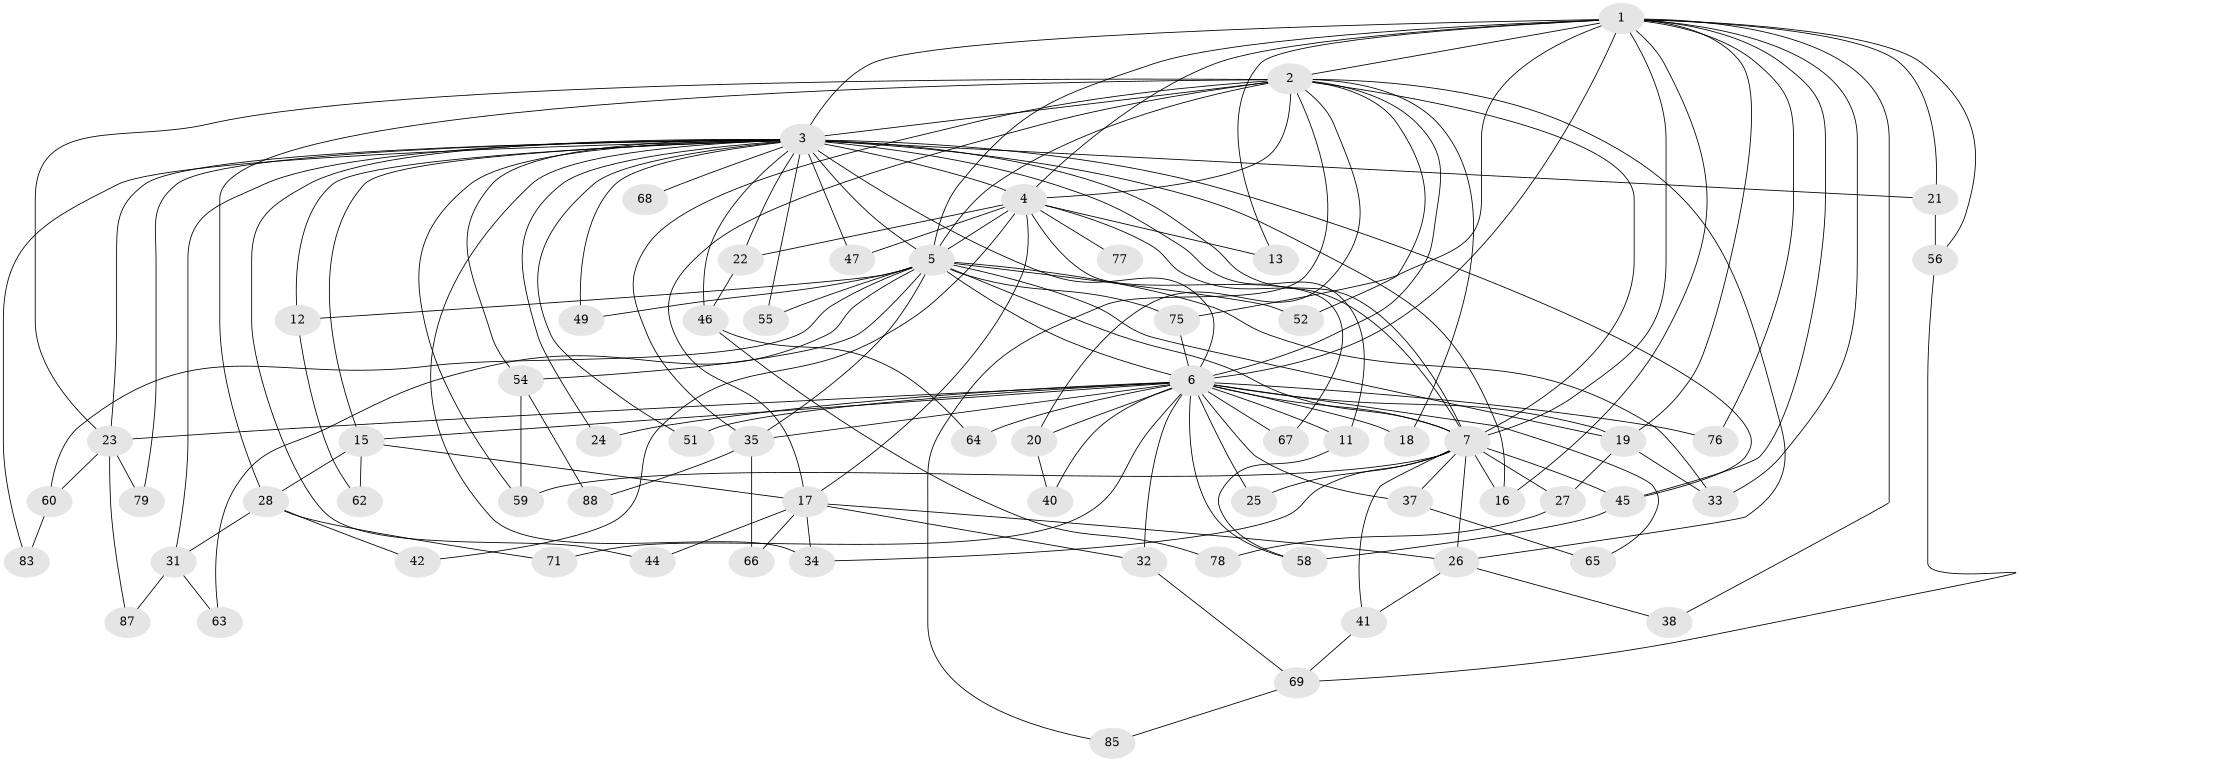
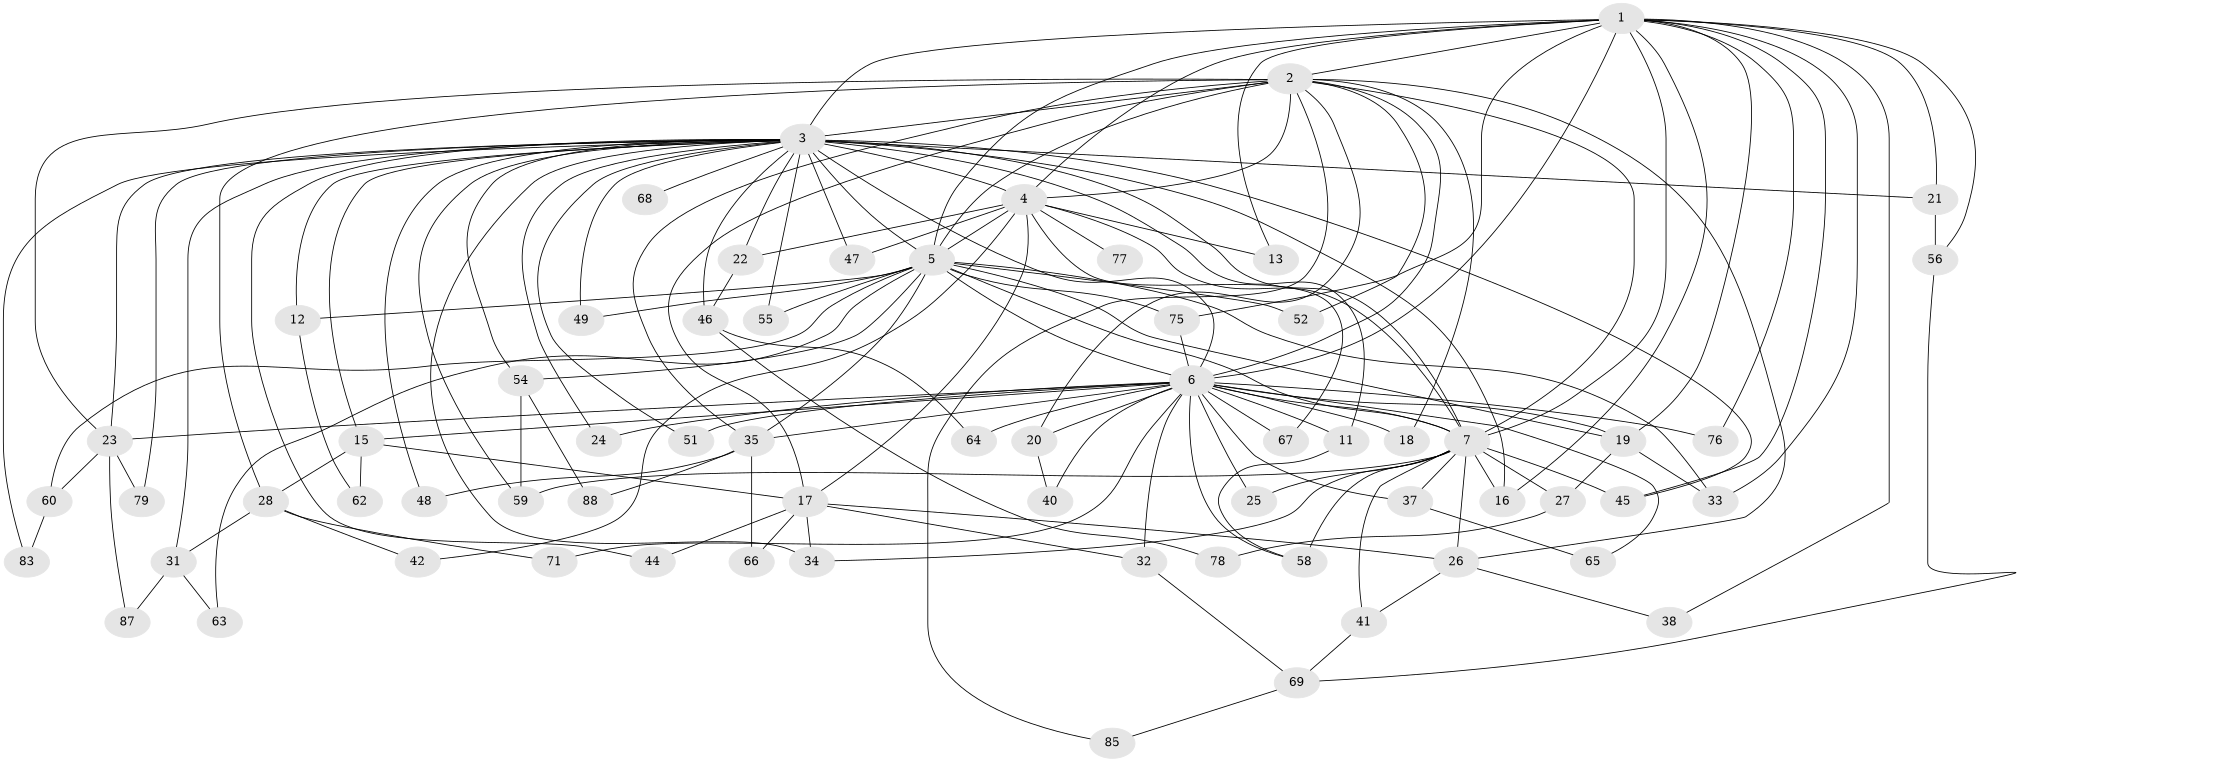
node "48": added
edge "45" -- "58": now "7" -- "58"
